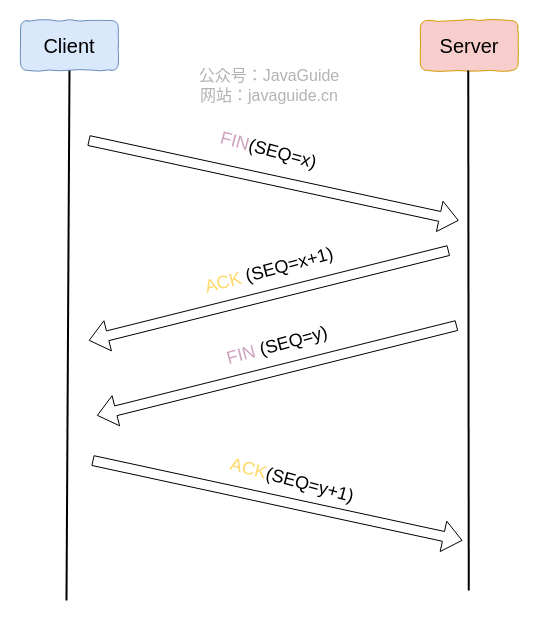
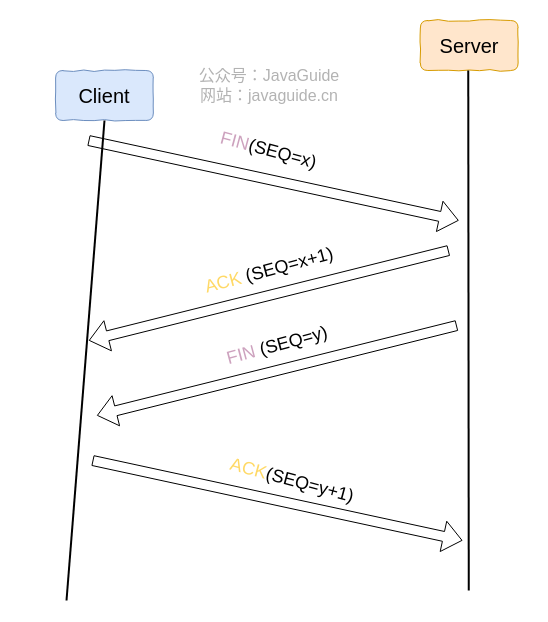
node "Client": moved (69, 46) -> (104, 96)
node "Server": fillcolor #f8cecc -> #ffe6cc
